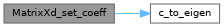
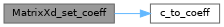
node "c_to_eigen": label "c_to_eigen" -> "c_to_coeff"
